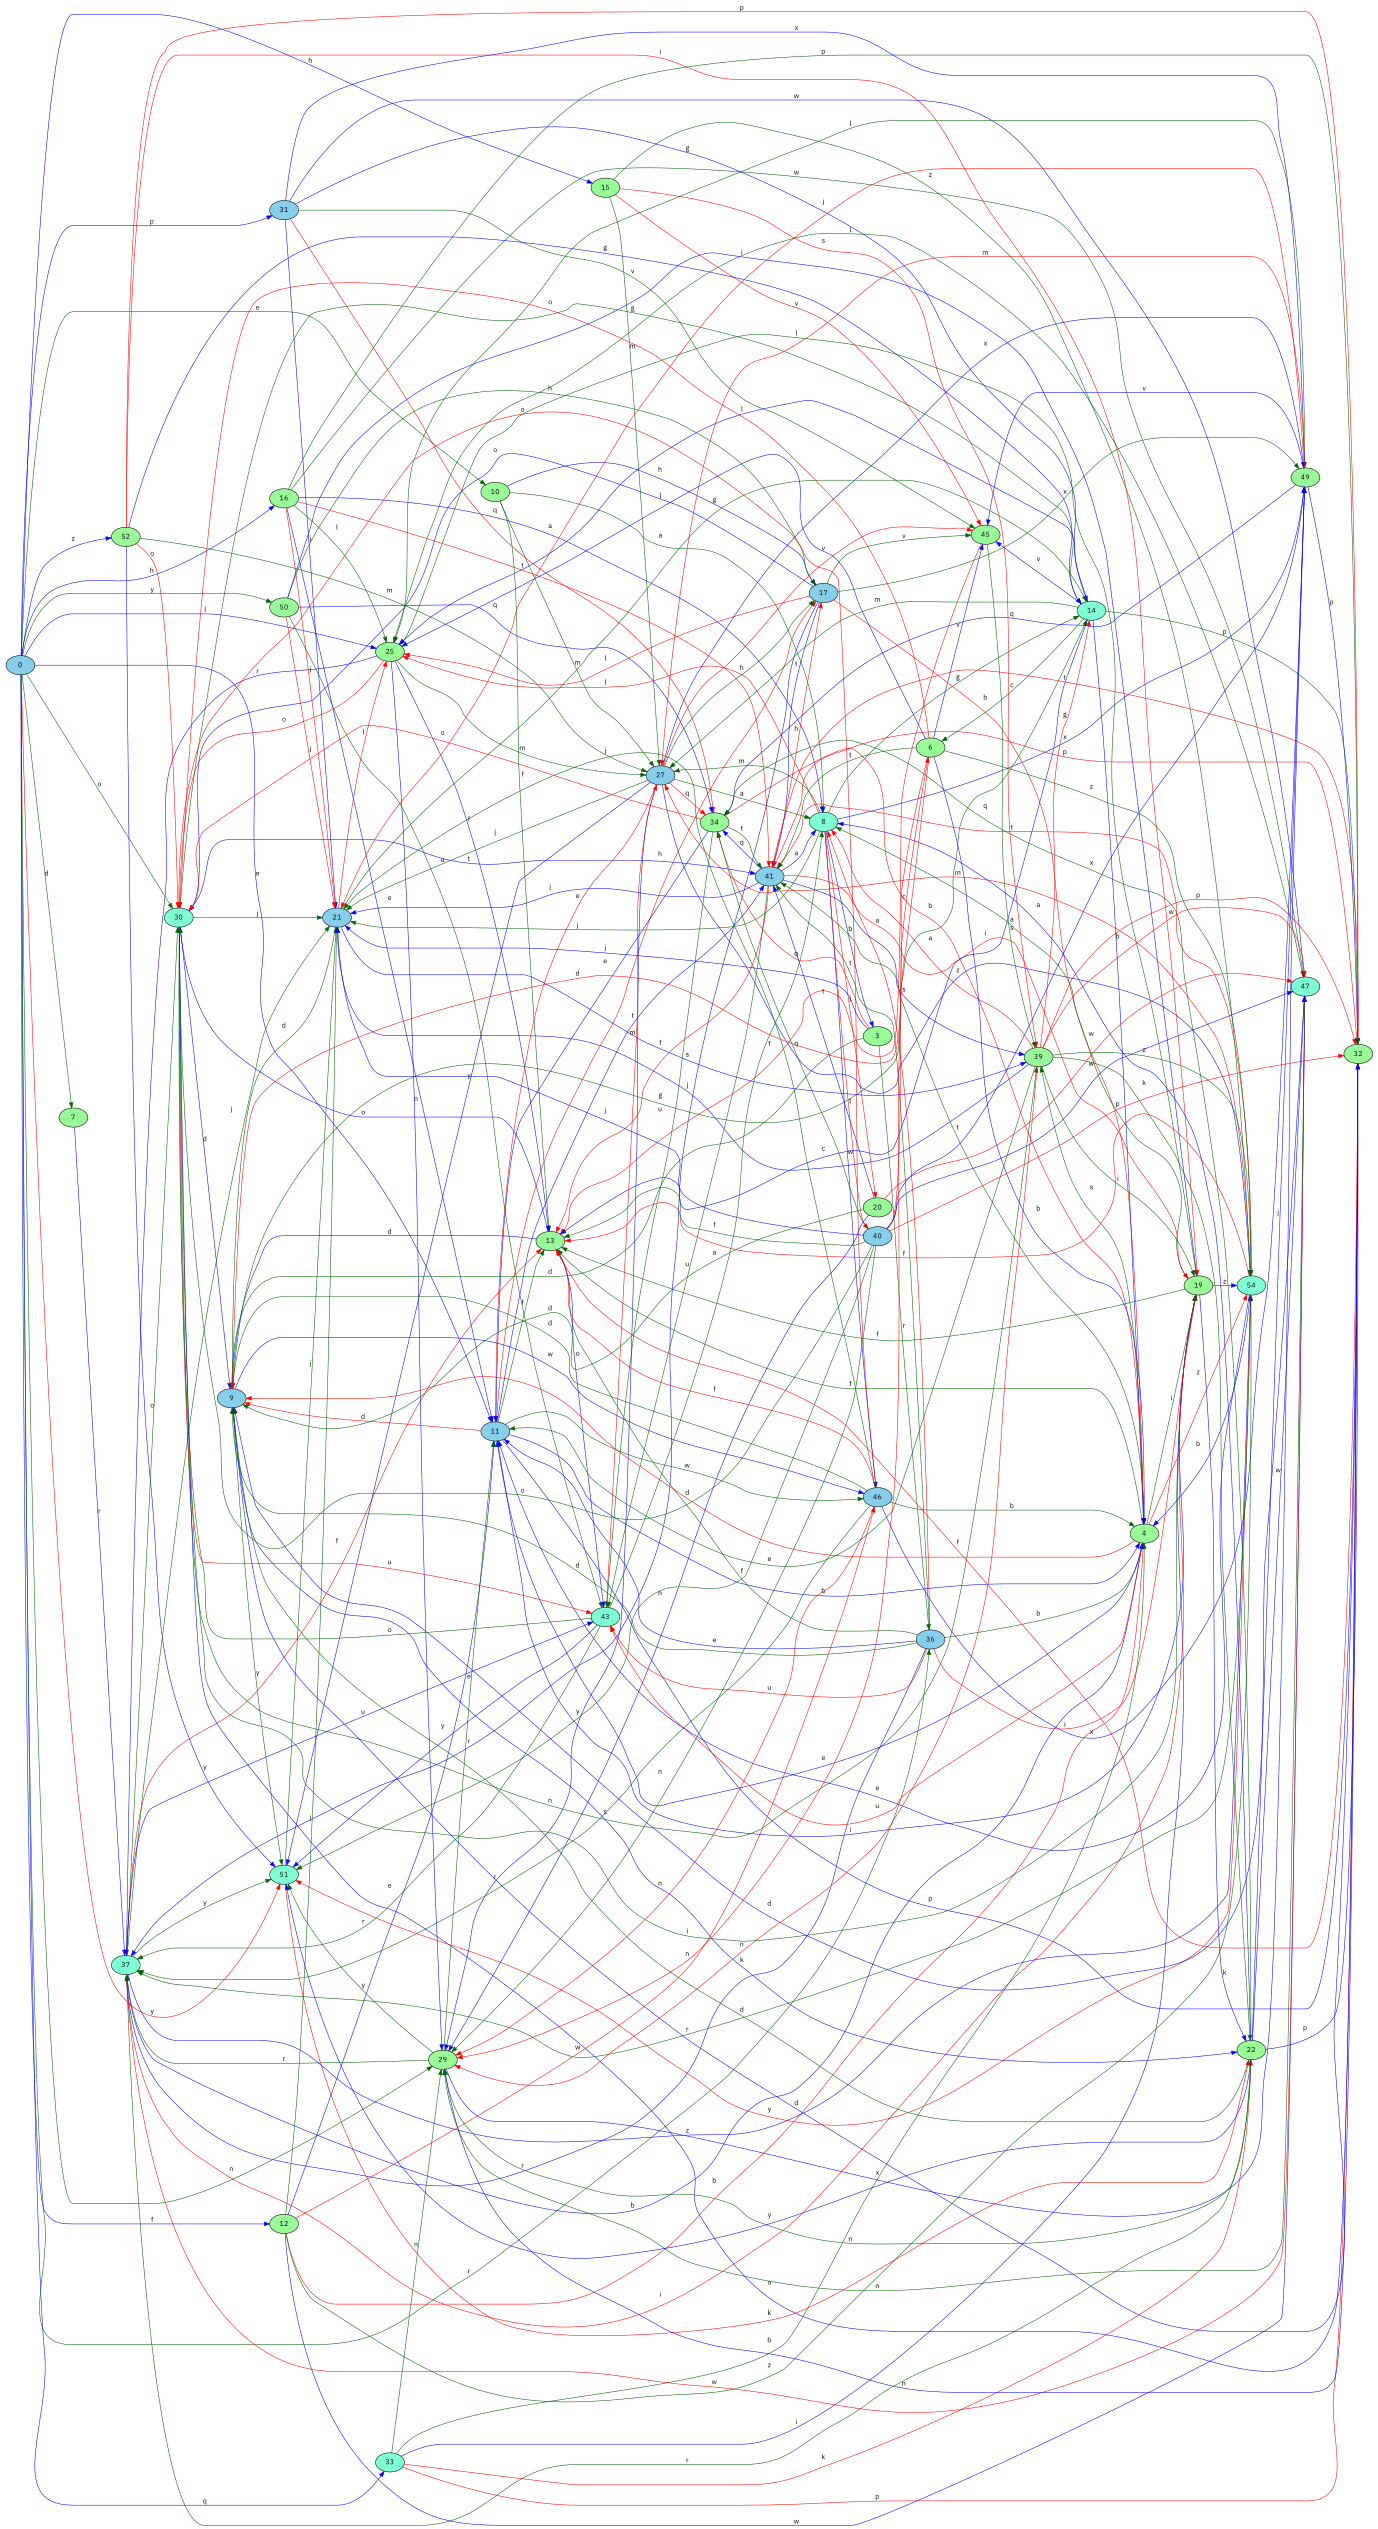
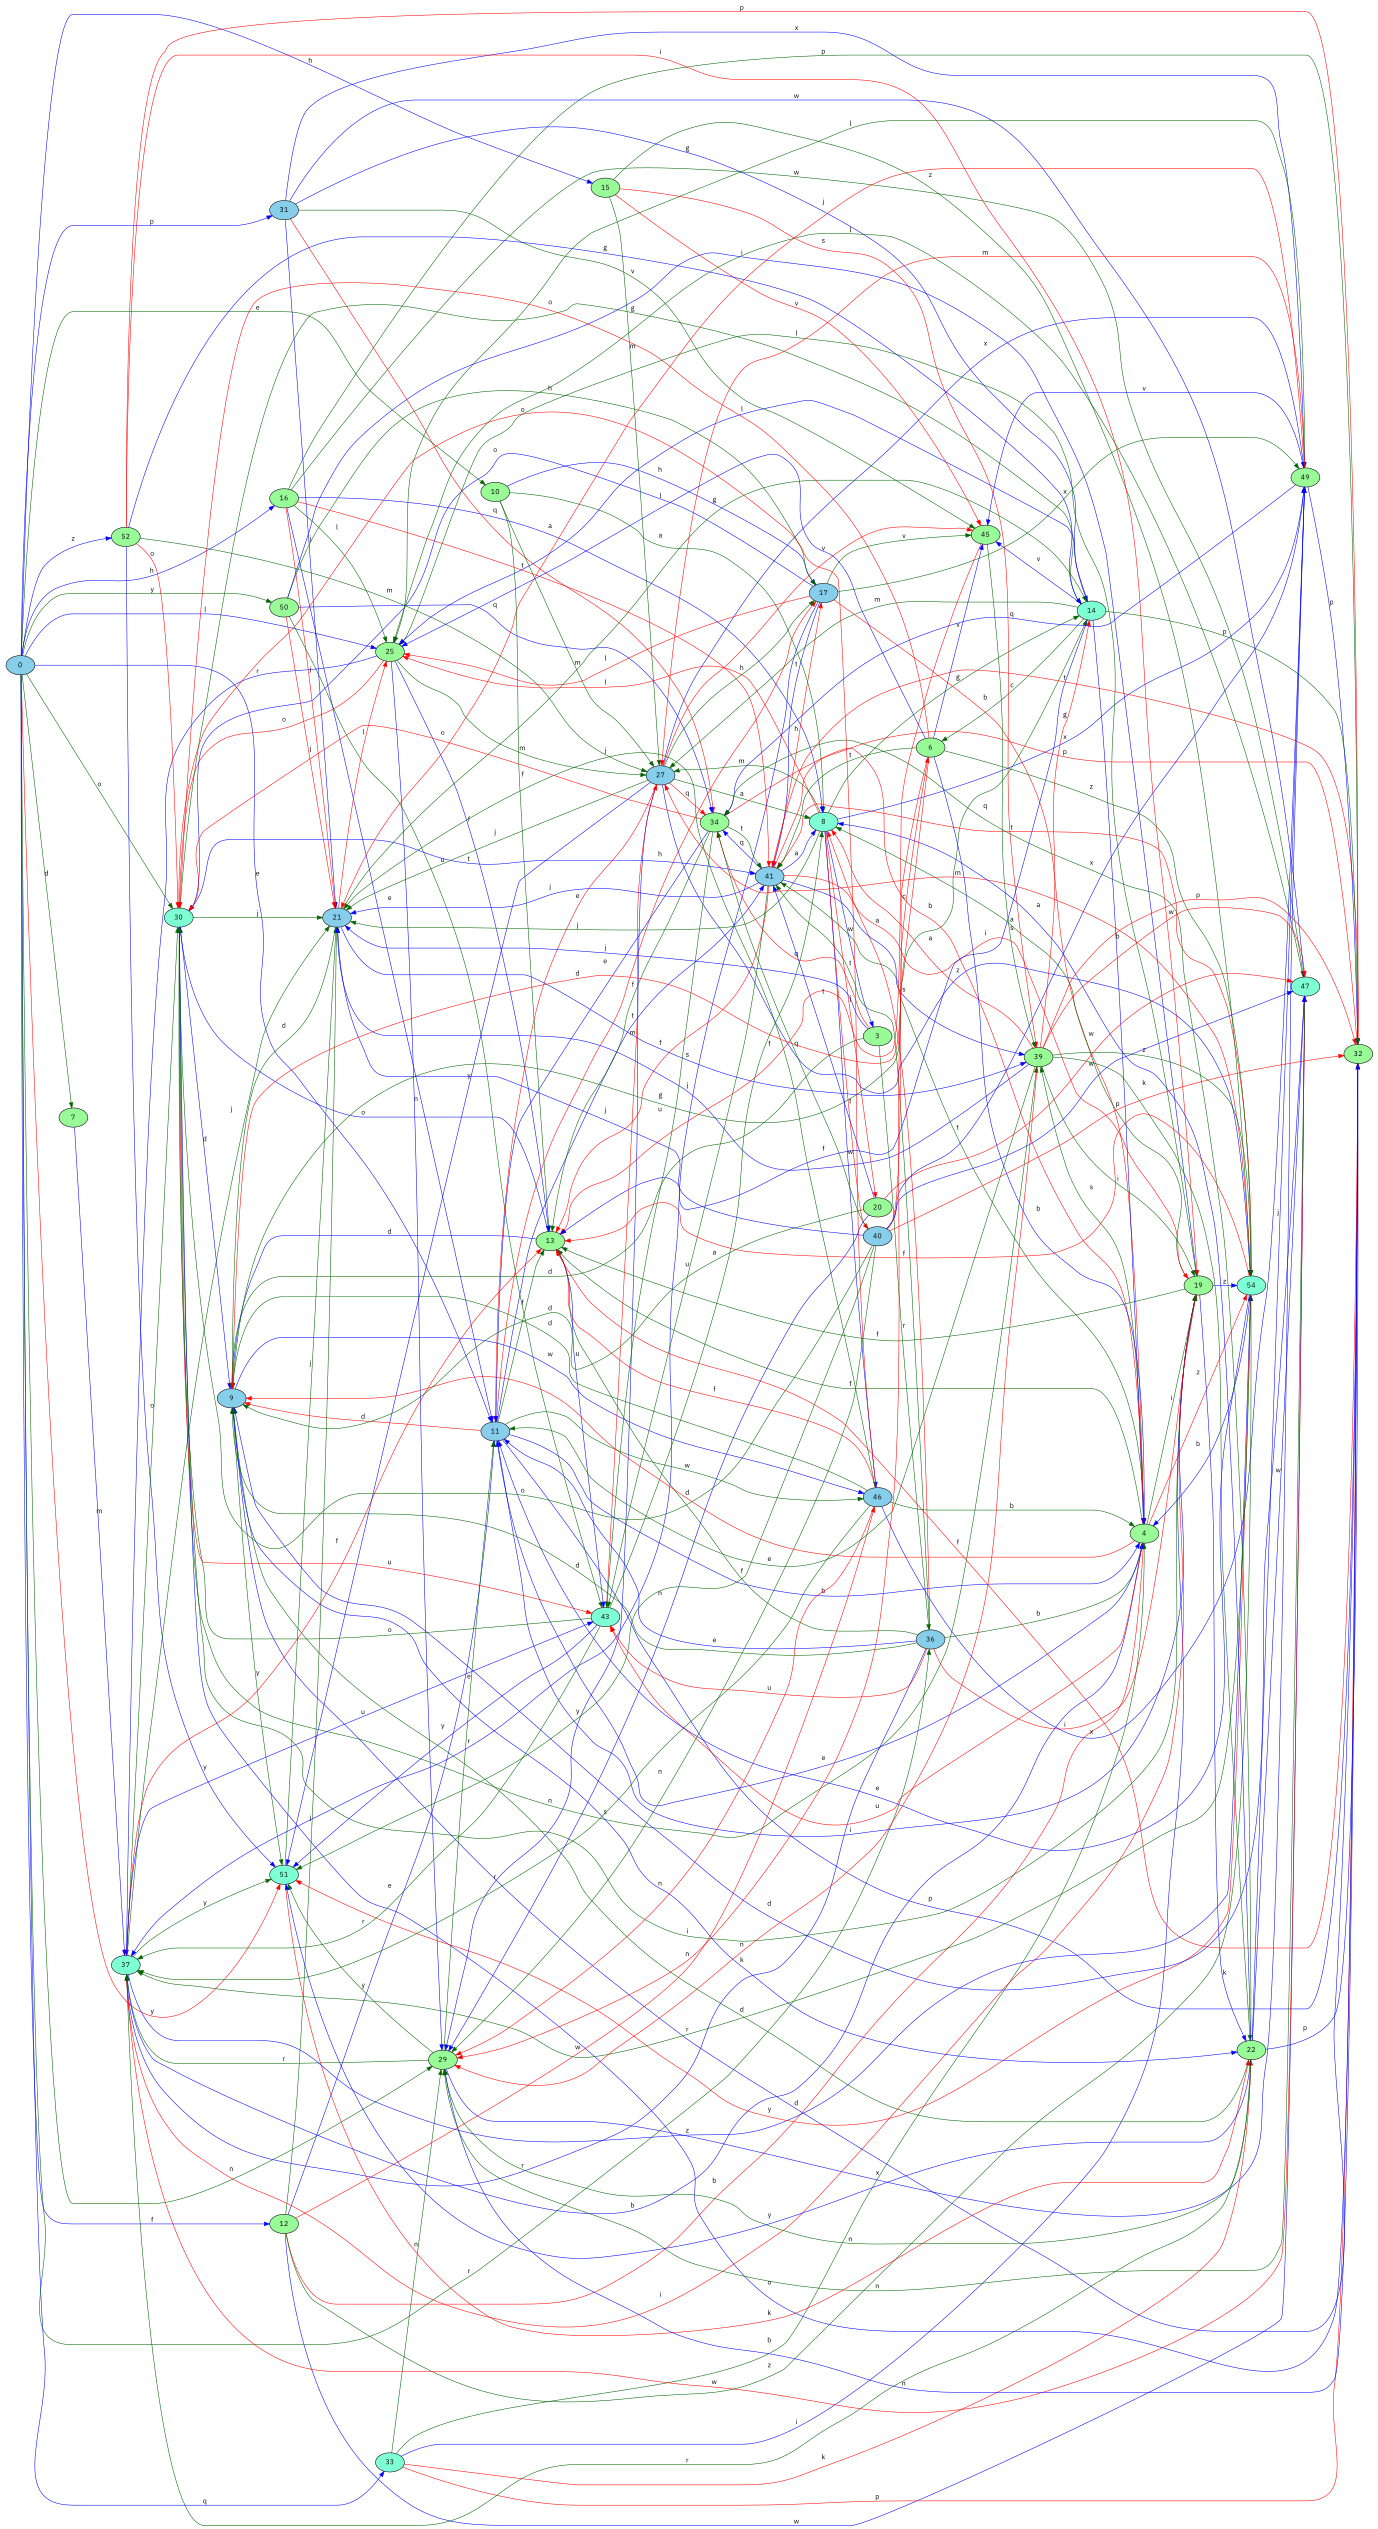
edge "8" -> "3": label "b" -> "w"
edge "14" -> "13": label "c" -> "f"
edge "40" -> "13": now "34" -> "13"
edge "13" -> "43": label "o" -> "u"
edge "7" -> "37": label "r" -> "m"
